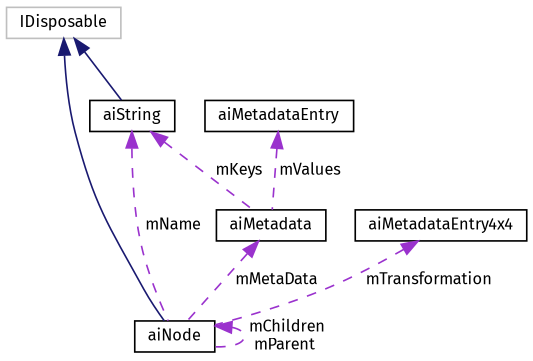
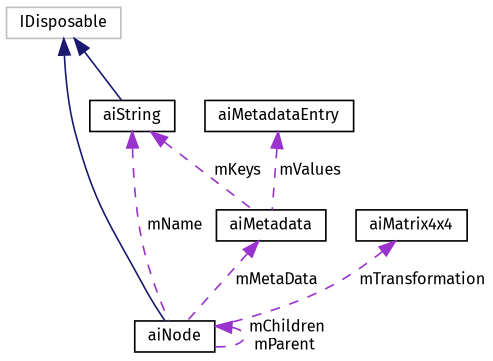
node "aiMetadataEntry4x4": label "aiMetadataEntry4x4" -> "aiMatrix4x4"
